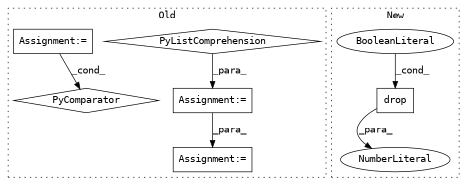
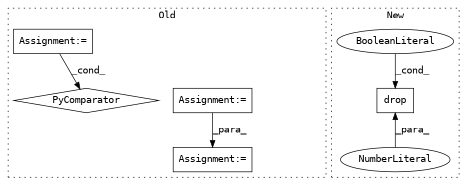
node "PyListComprehension": removed
edge "drop" -> "NumberLiteral": reversed
